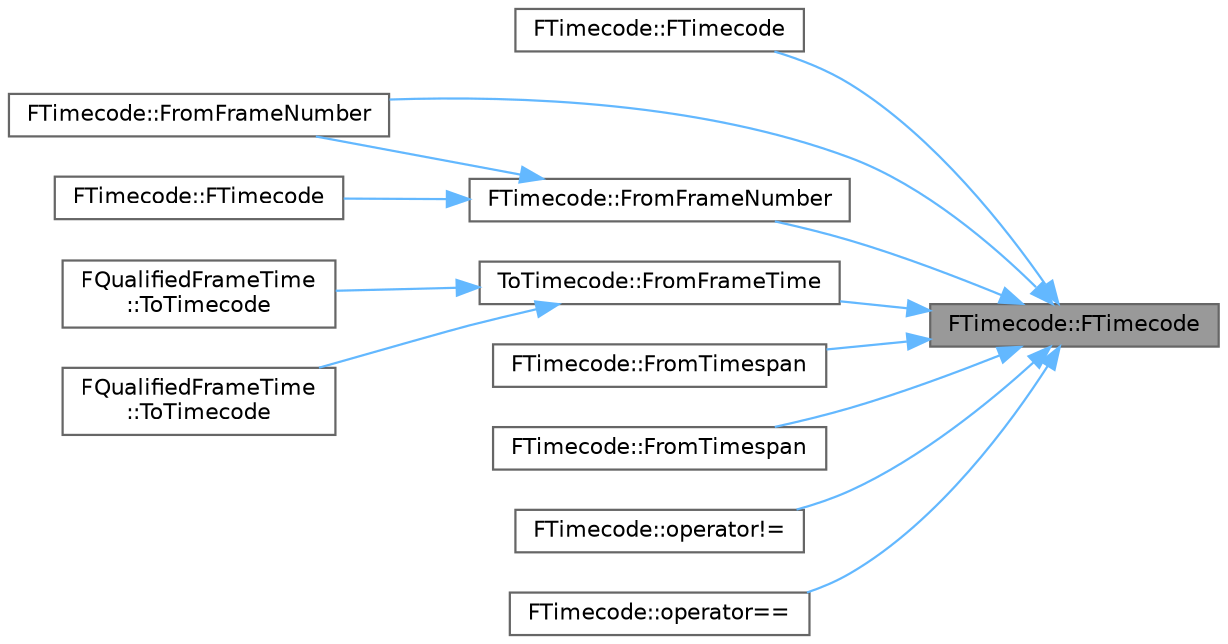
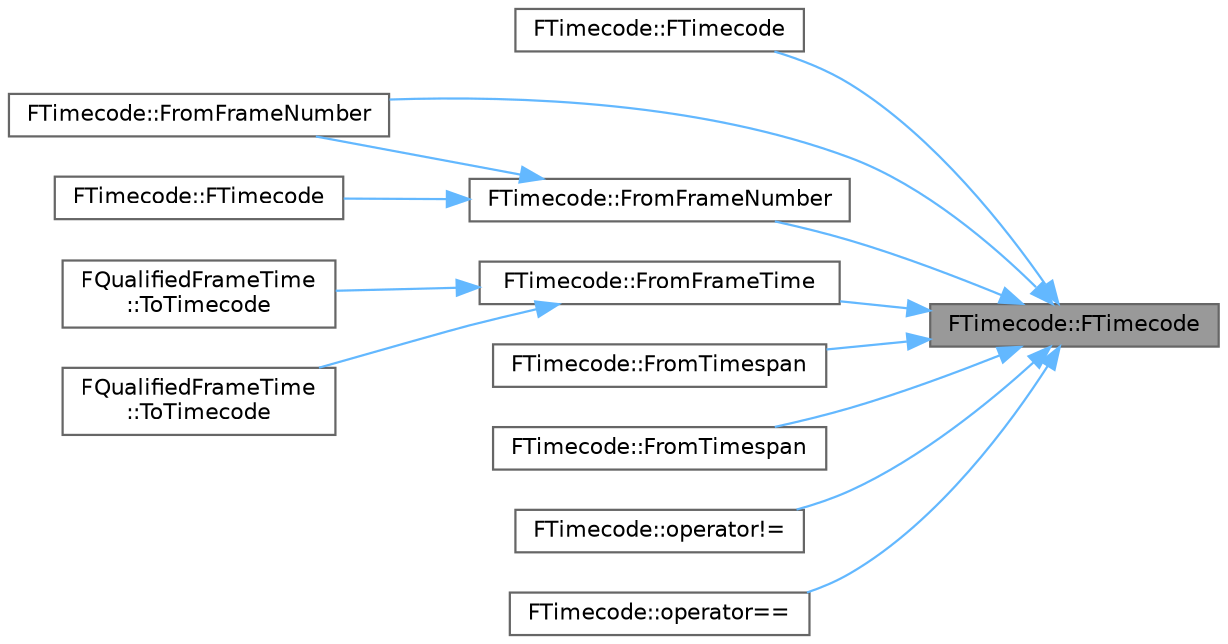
node "ToTimecode::FromFrameTime": label "ToTimecode::FromFrameTime" -> "FTimecode::FromFrameTime"
